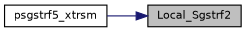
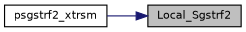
node "psgstrf5_xtrsm": label "psgstrf5_xtrsm" -> "psgstrf2_xtrsm"
